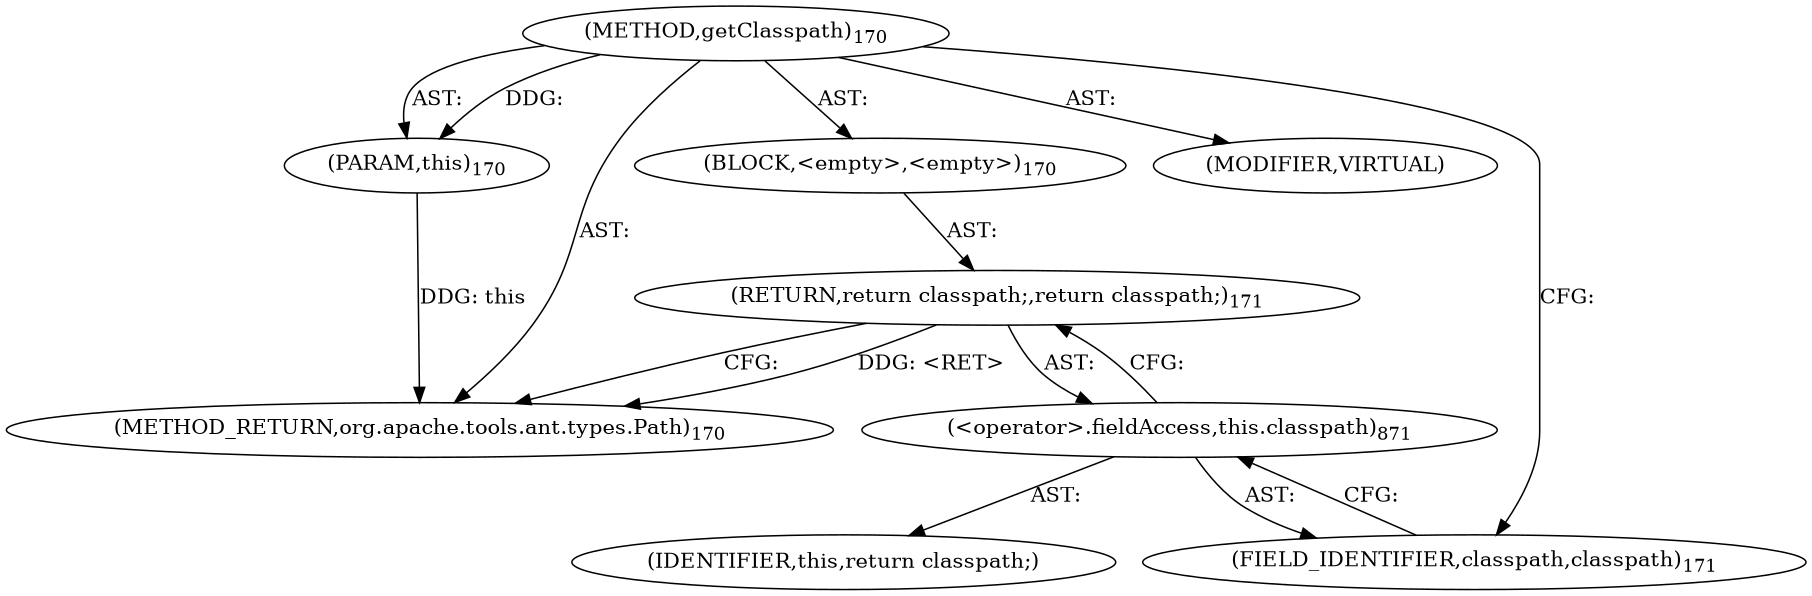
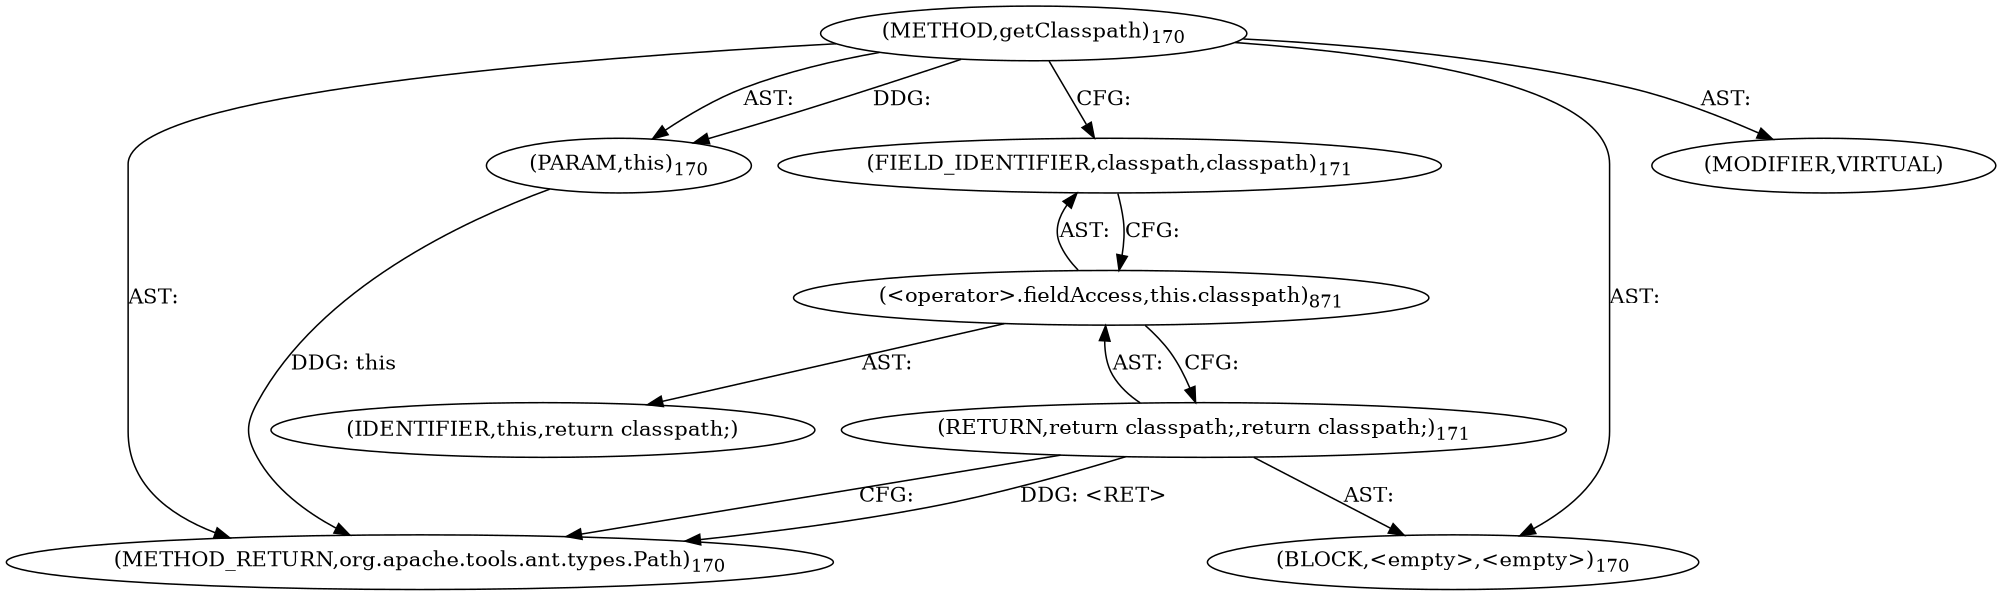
edge "(BLOCK,<empty>,<empty>)" -> "(RETURN,return classpath;,return classpath;)": reversed
